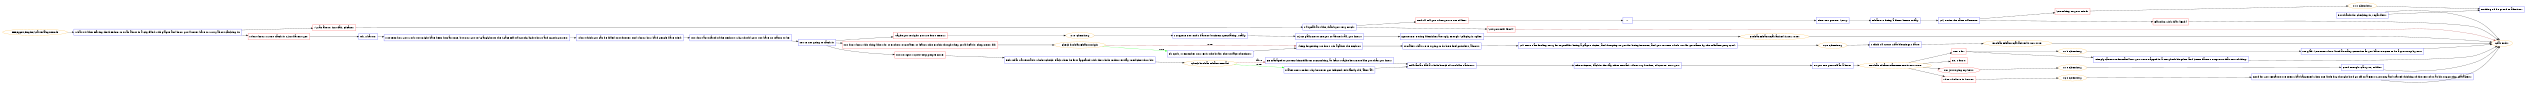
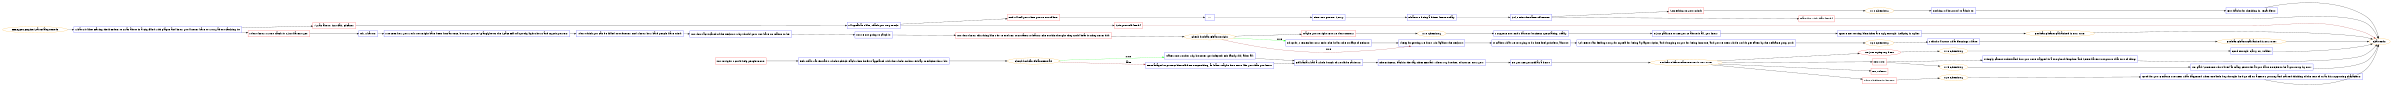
edge "But thanks for checking in, regardless." -> "Nothing I’d be proud to admit to.": reversed
edge "You’re not going to catch it." -> "Maybe you’re right. But we don’t KNOW.": now "Check boolean EleanorOrigin" -> "Maybe you’re right. But we don’t KNOW."
edge "You’re not going to catch it." -> "You’re right. I could help people more.": removed
